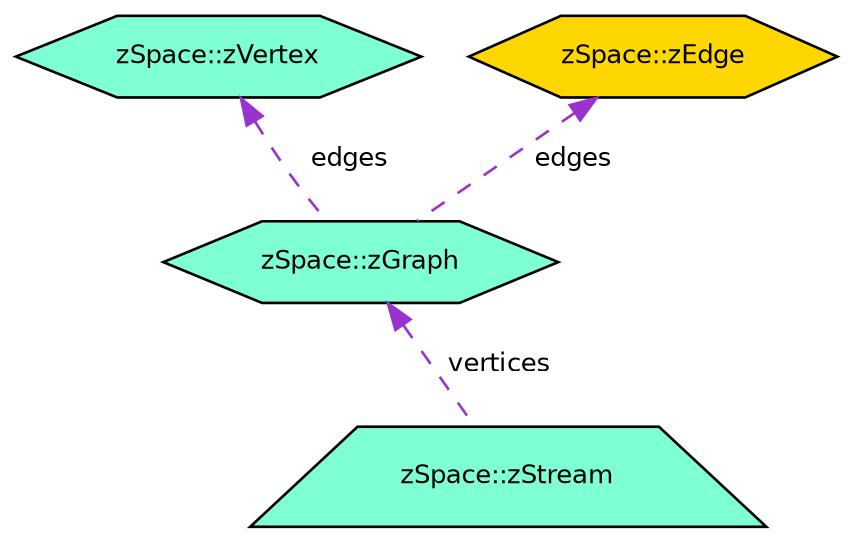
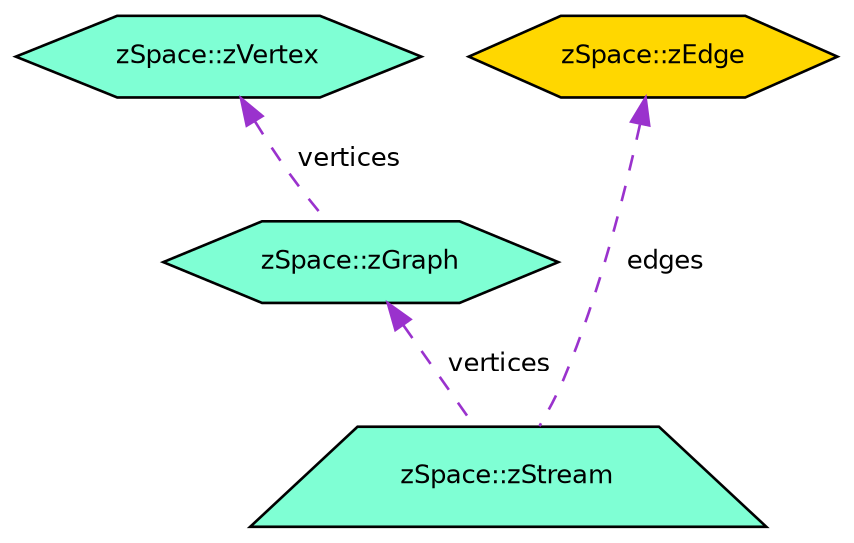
edge "zSpace::zGraph" -> "zSpace::zVertex": label " edges" -> " vertices"
edge "zSpace::zGraph" -> "zSpace::zEdge": now "zSpace::zStream" -> "zSpace::zEdge"
